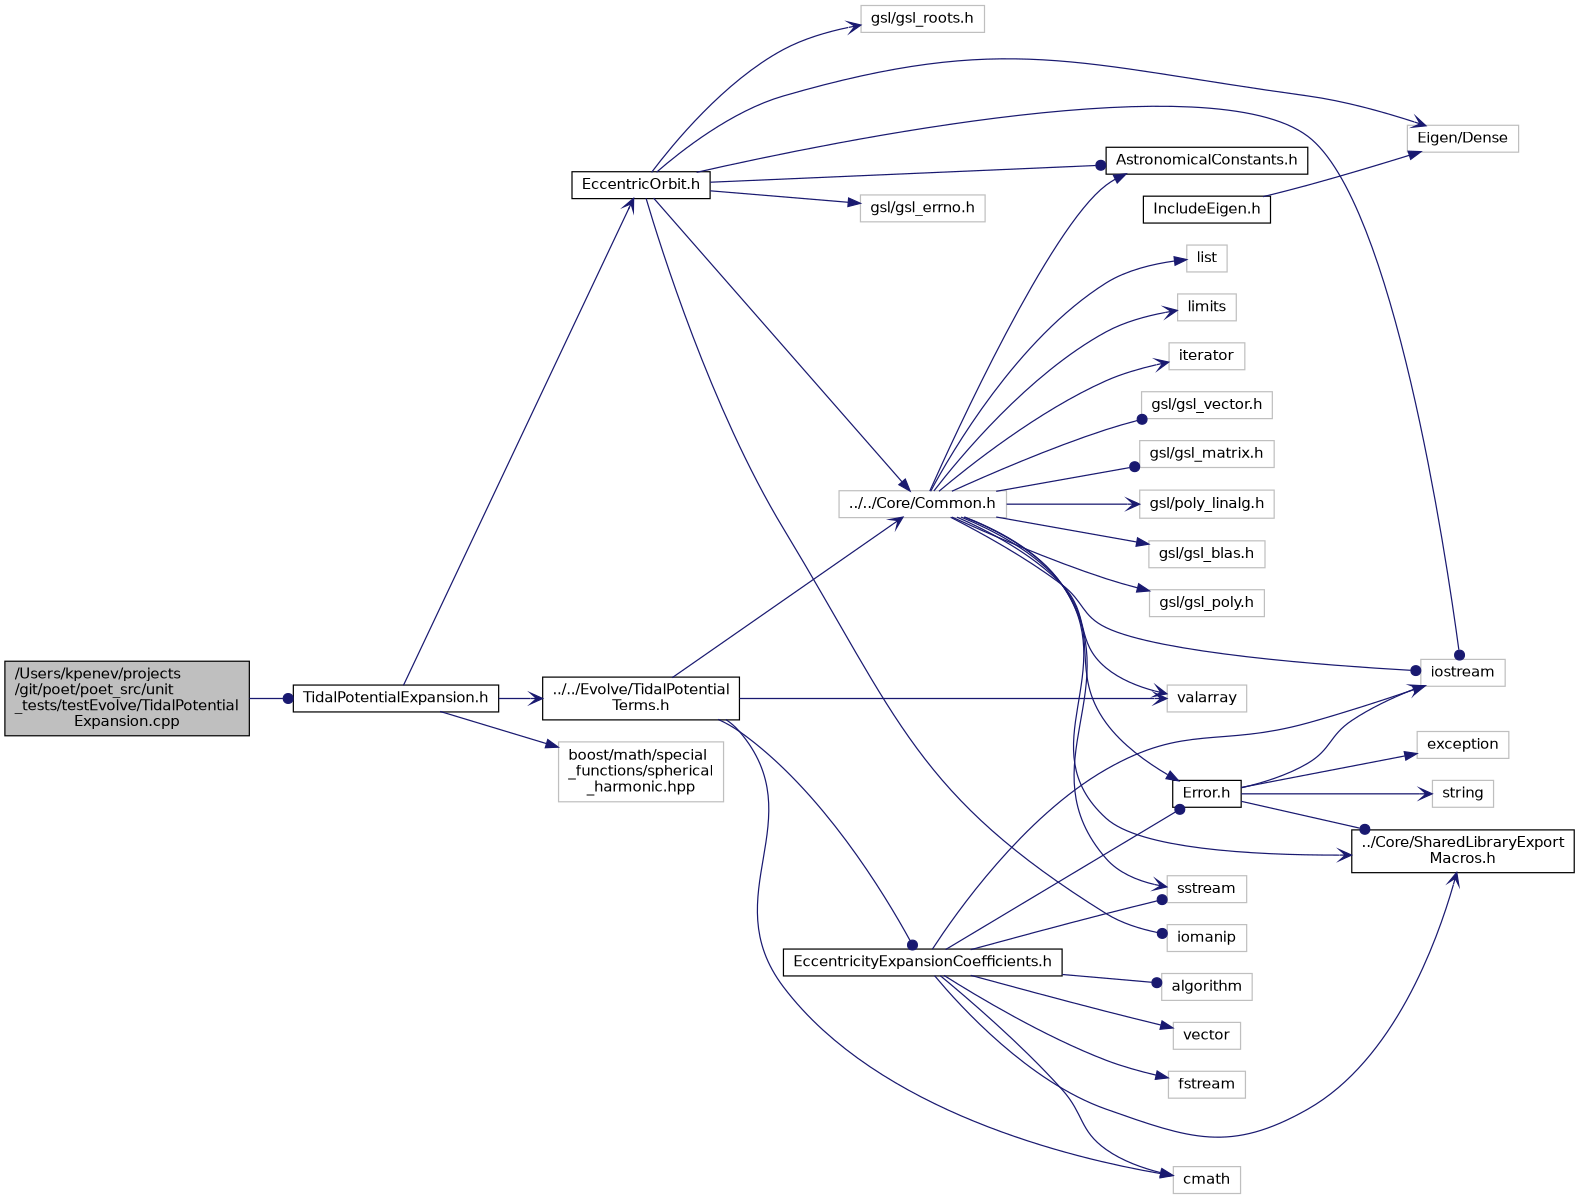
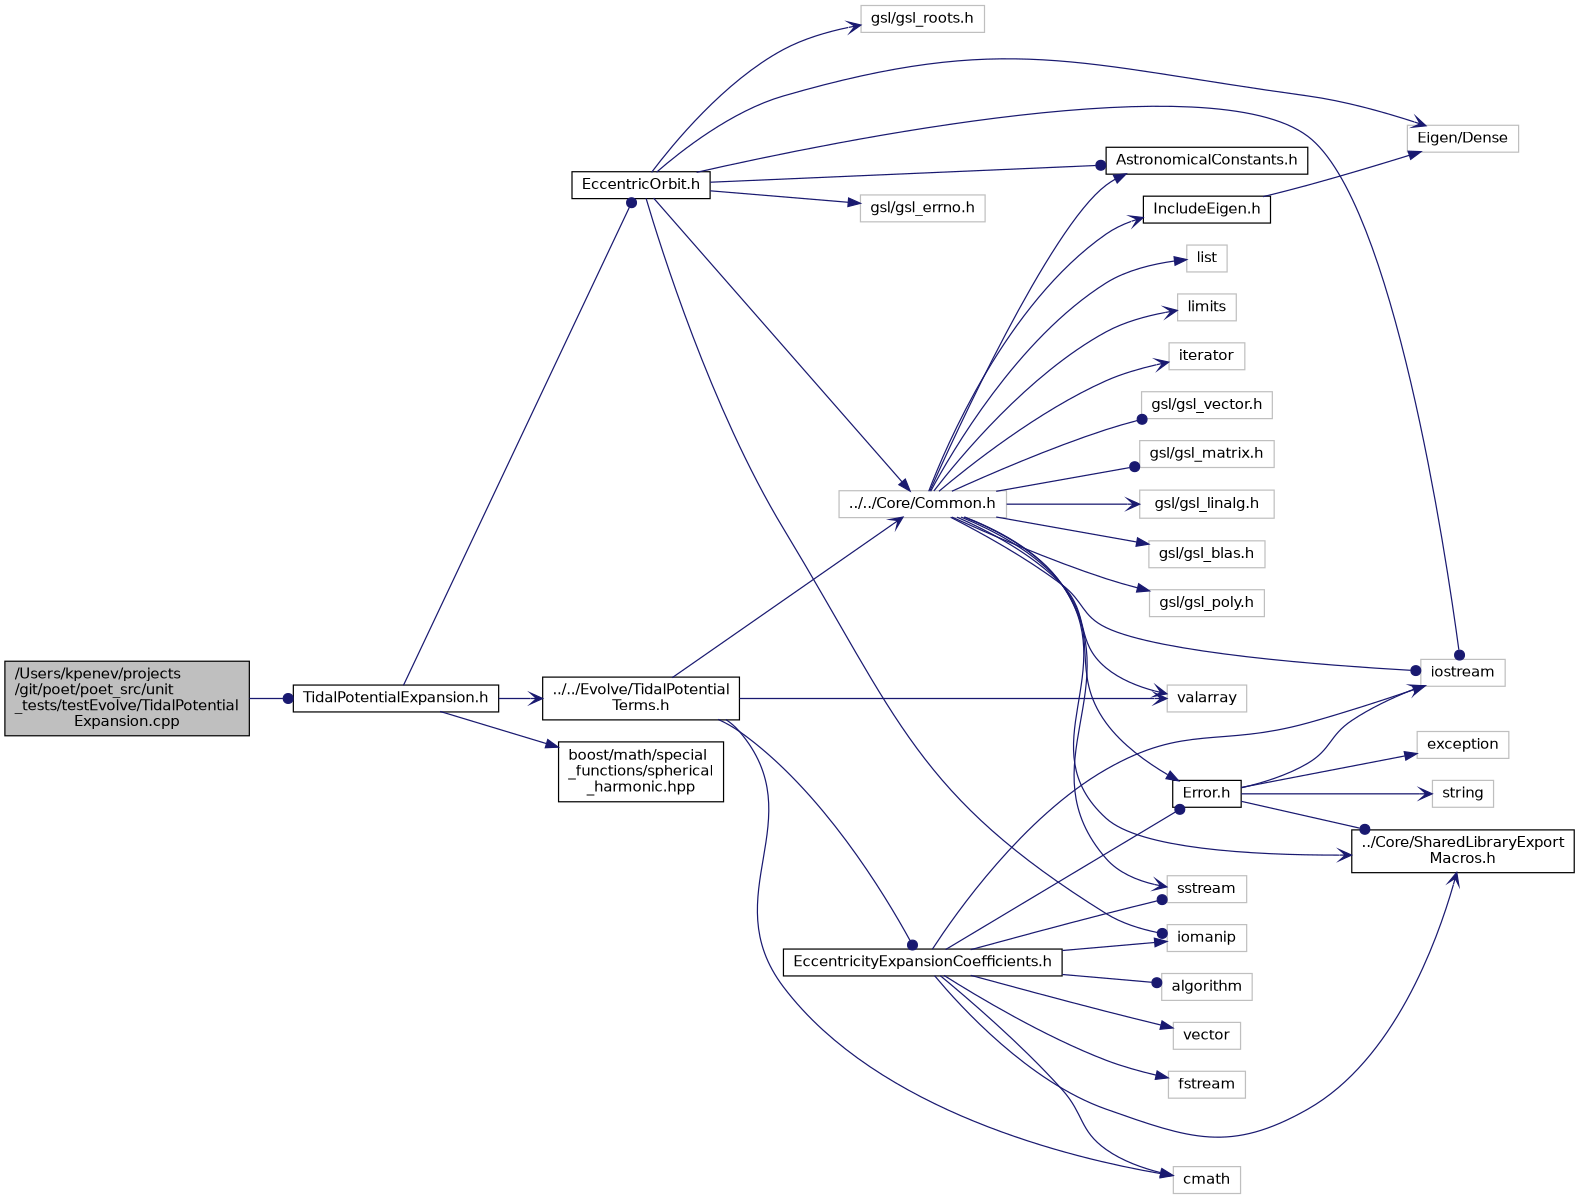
edge "../../Core/Common.h" -> "IncludeEigen.h": added
edge "TidalPotentialExpansion.h" -> "EccentricOrbit.h": arrowhead vee -> dot
node "gsl/poly_linalg.h": label "gsl/poly_linalg.h" -> "gsl/gsl_linalg.h"
node "boost/math/special _functions/spherical _harmonic.hpp": color grey75 -> black
edge "EccentricityExpansionCoefficients.h" -> "iomanip": added
